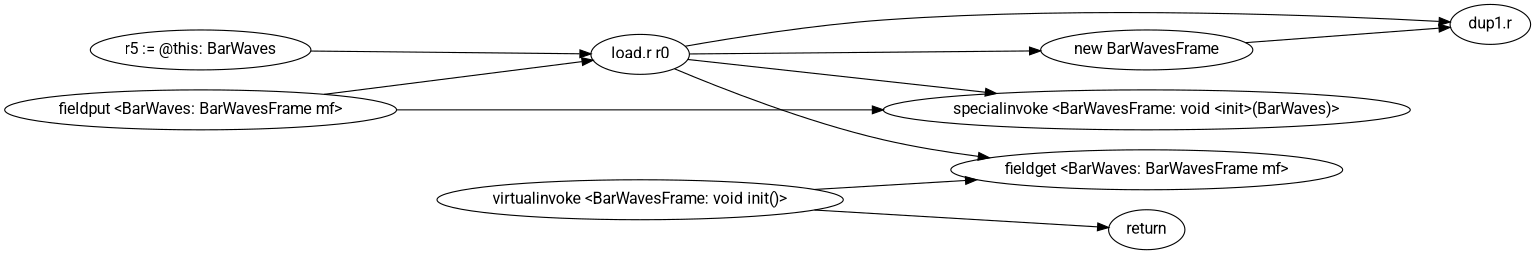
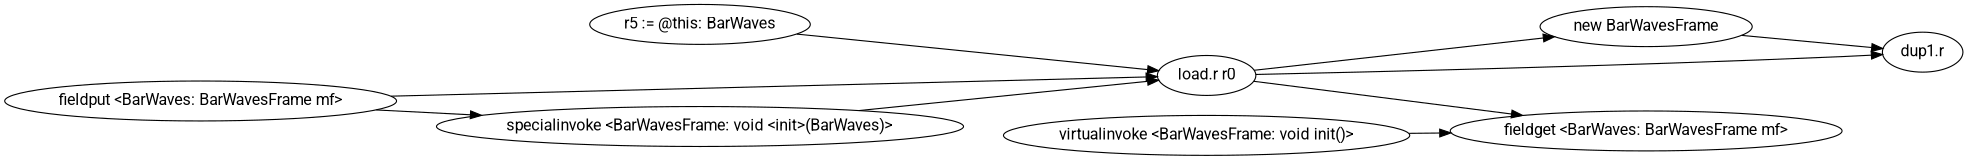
edge "load.r r0" -> "specialinvoke <BarWavesFrame: void <init>(BarWaves)>": reversed
node "return": removed
